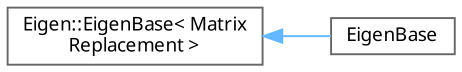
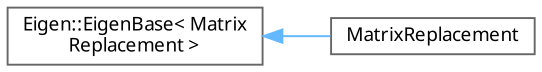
node "EigenBase": label "EigenBase" -> "MatrixReplacement"
